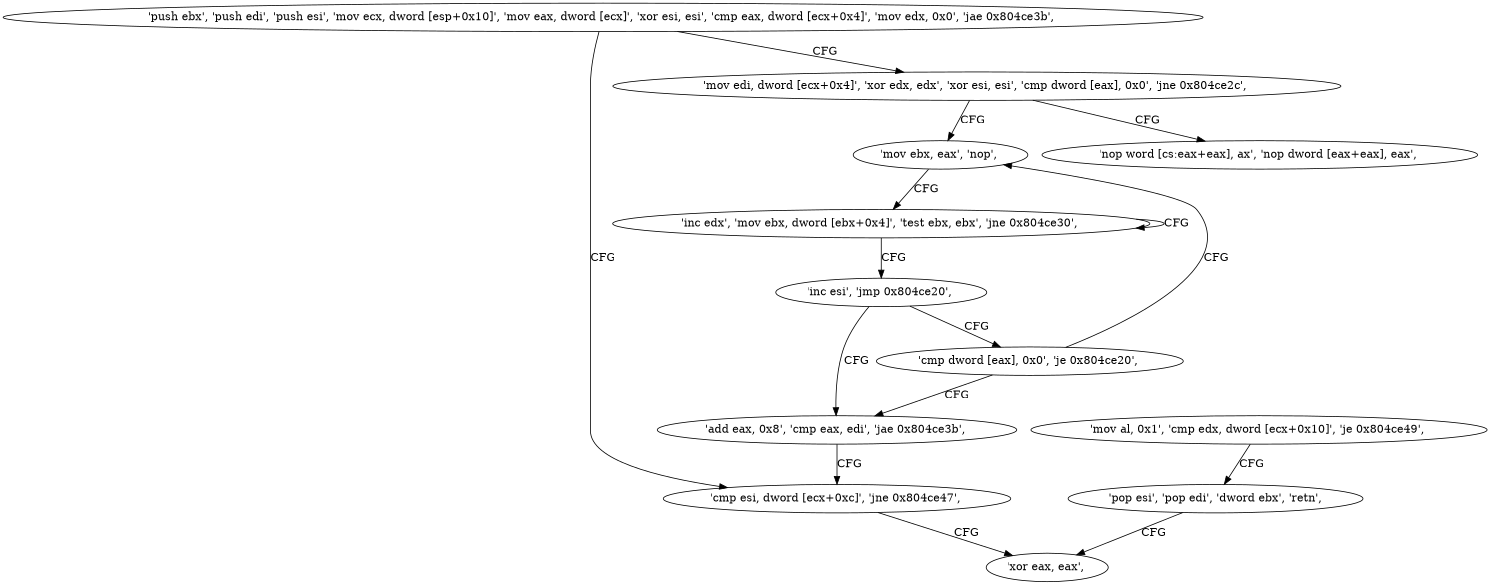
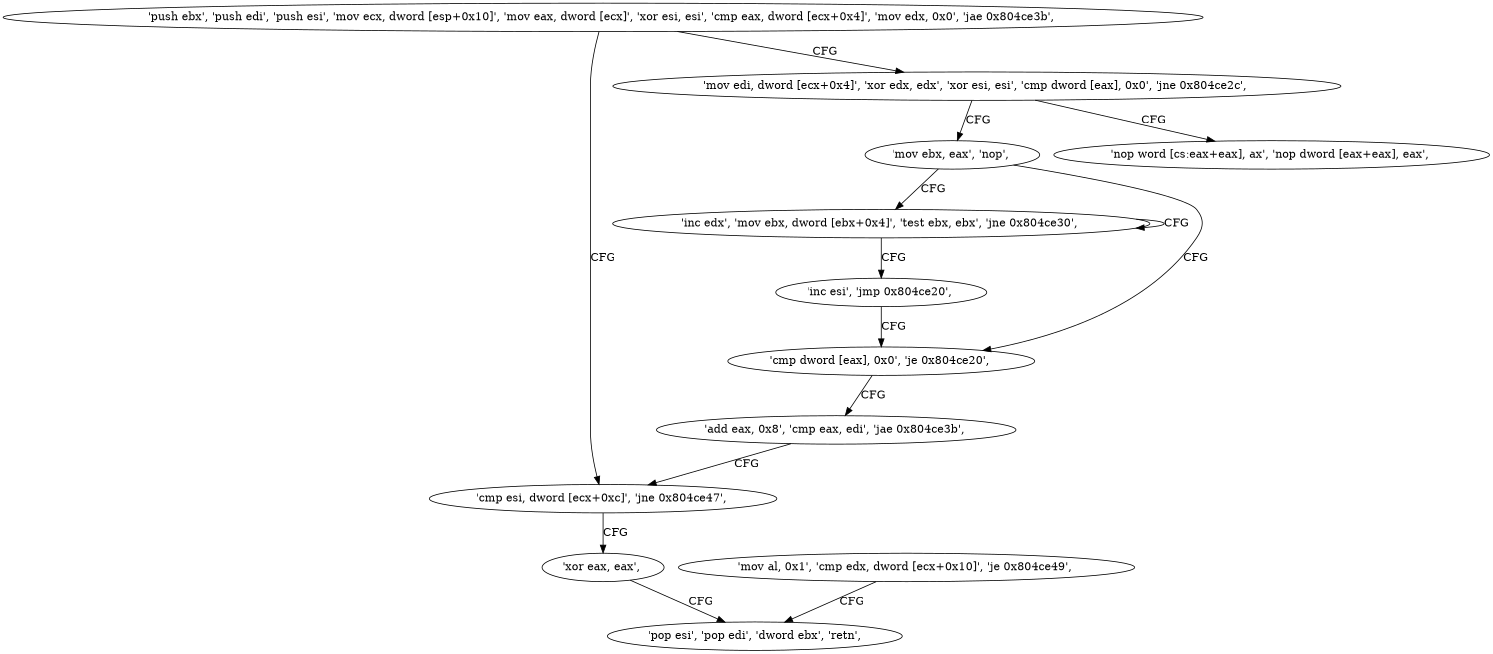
edge "'cmp dword [eax], 0x0', 'je 0x804ce20'," -> "'mov ebx, eax', 'nop',": reversed
edge "'inc esi', 'jmp 0x804ce20'," -> "'add eax, 0x8', 'cmp eax, edi', 'jae 0x804ce3b',": removed, label "CFG"
edge "'pop esi', 'pop edi', 'dword ebx', 'retn'," -> "'xor eax, eax',": reversed
